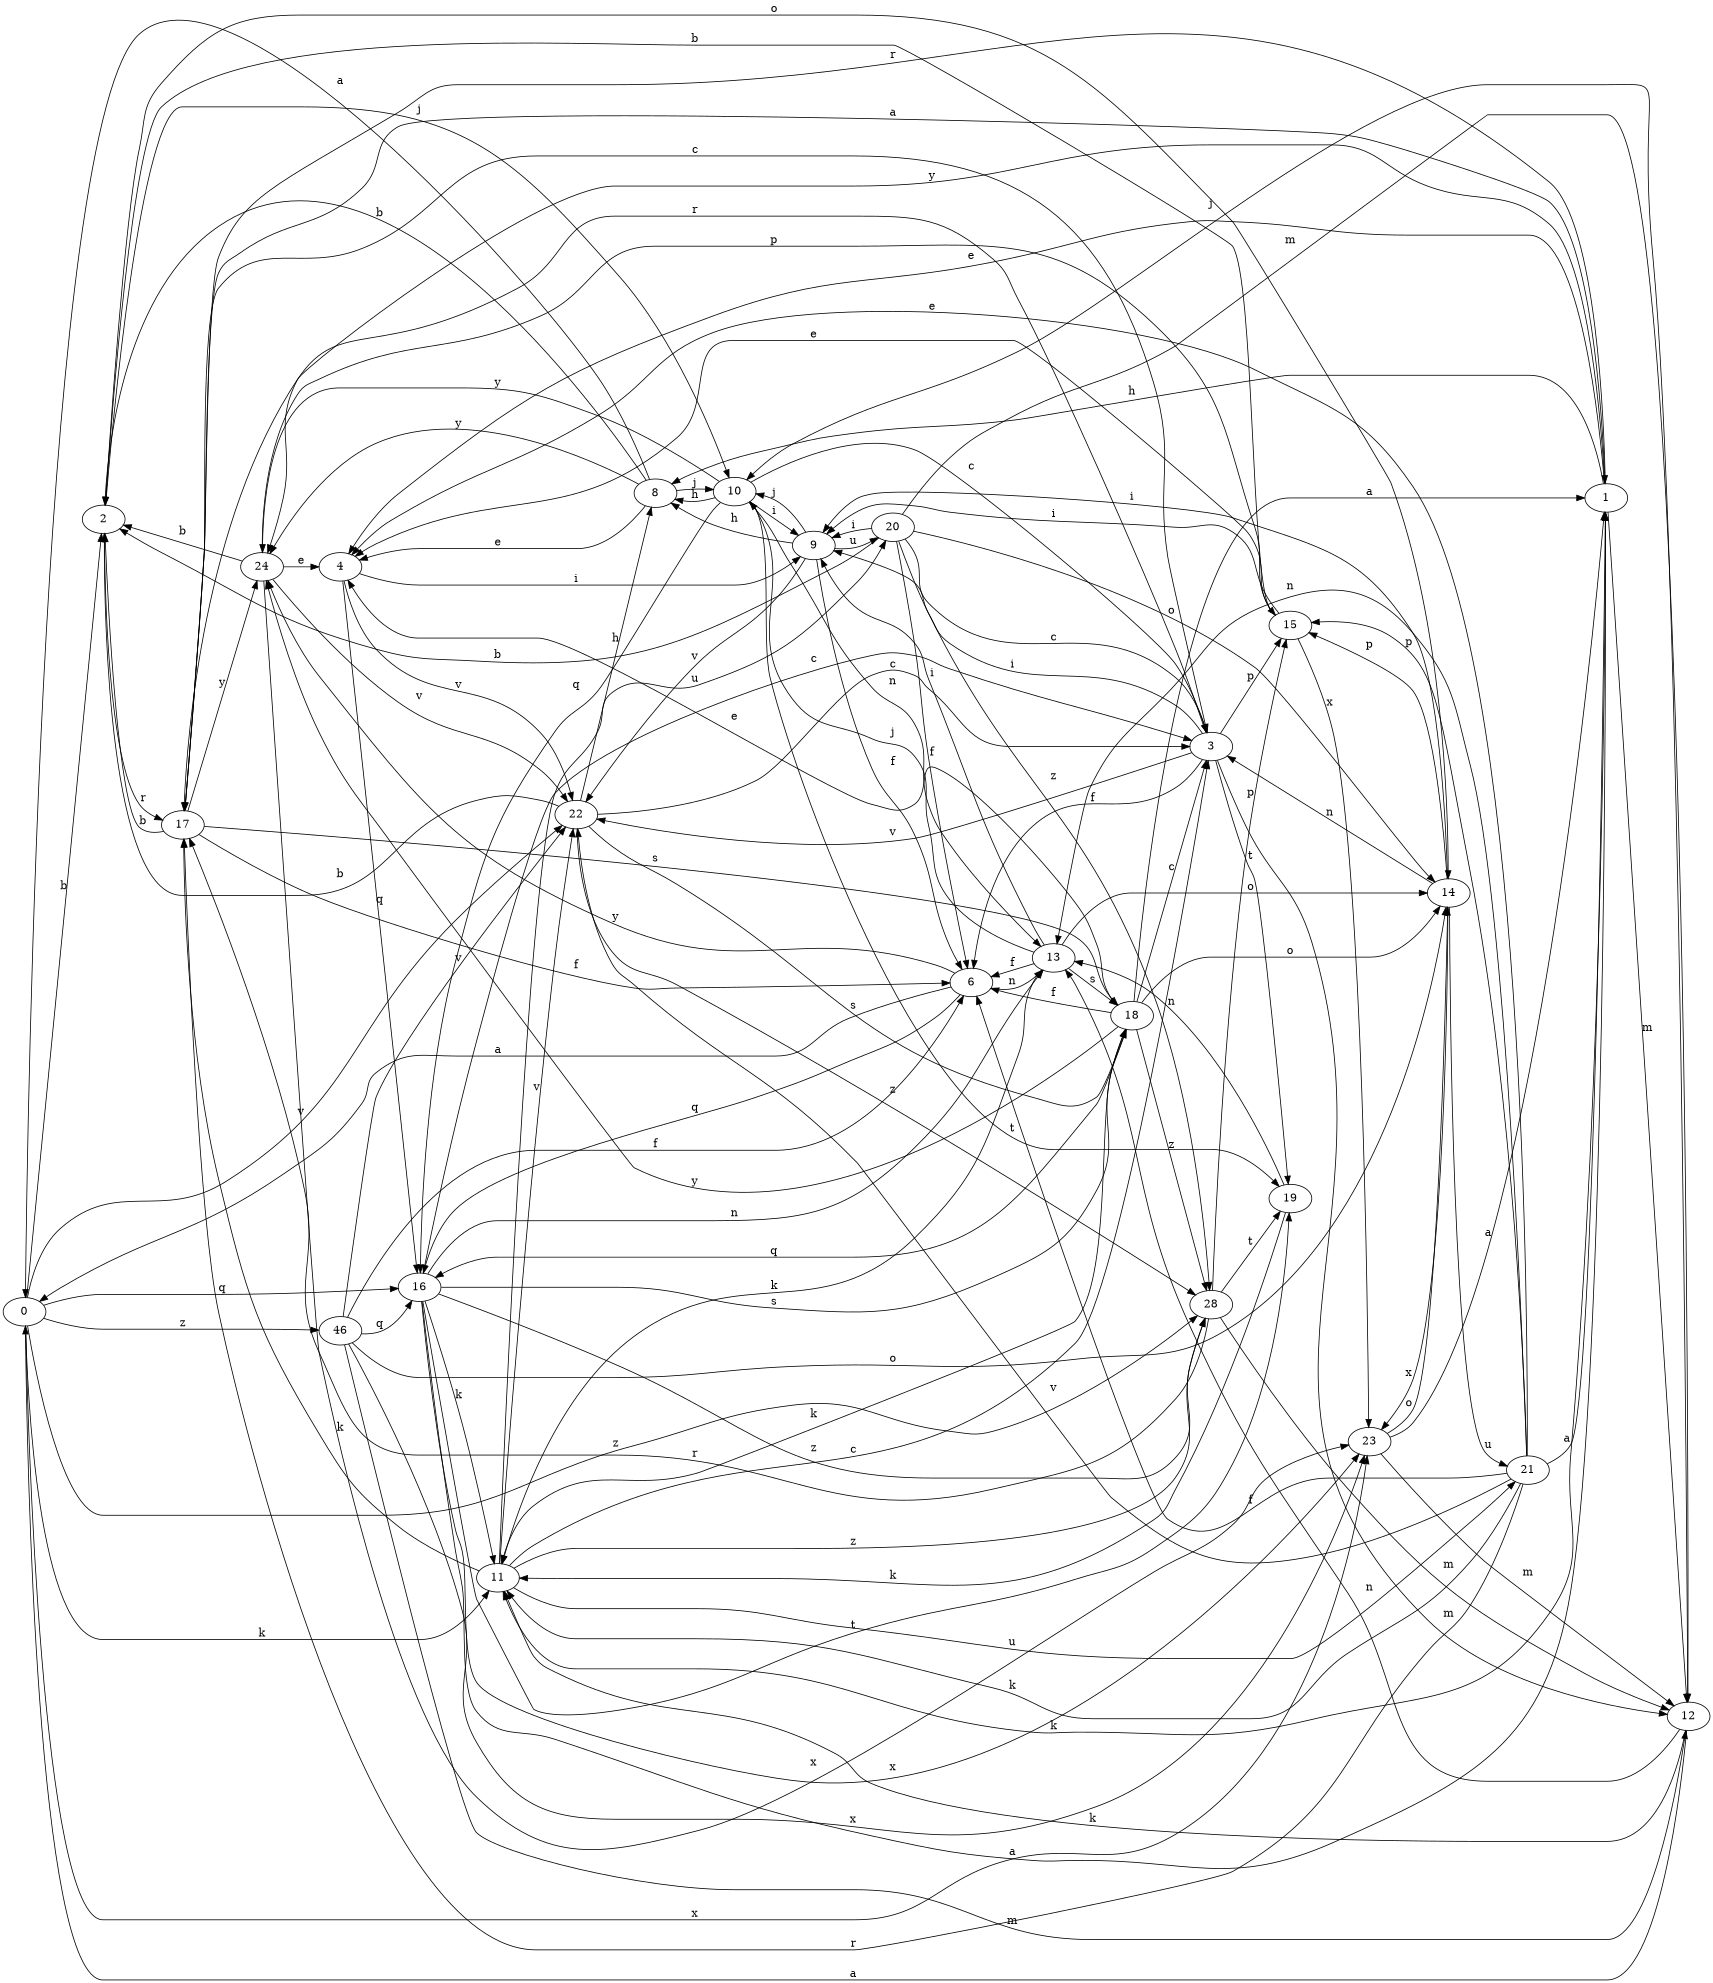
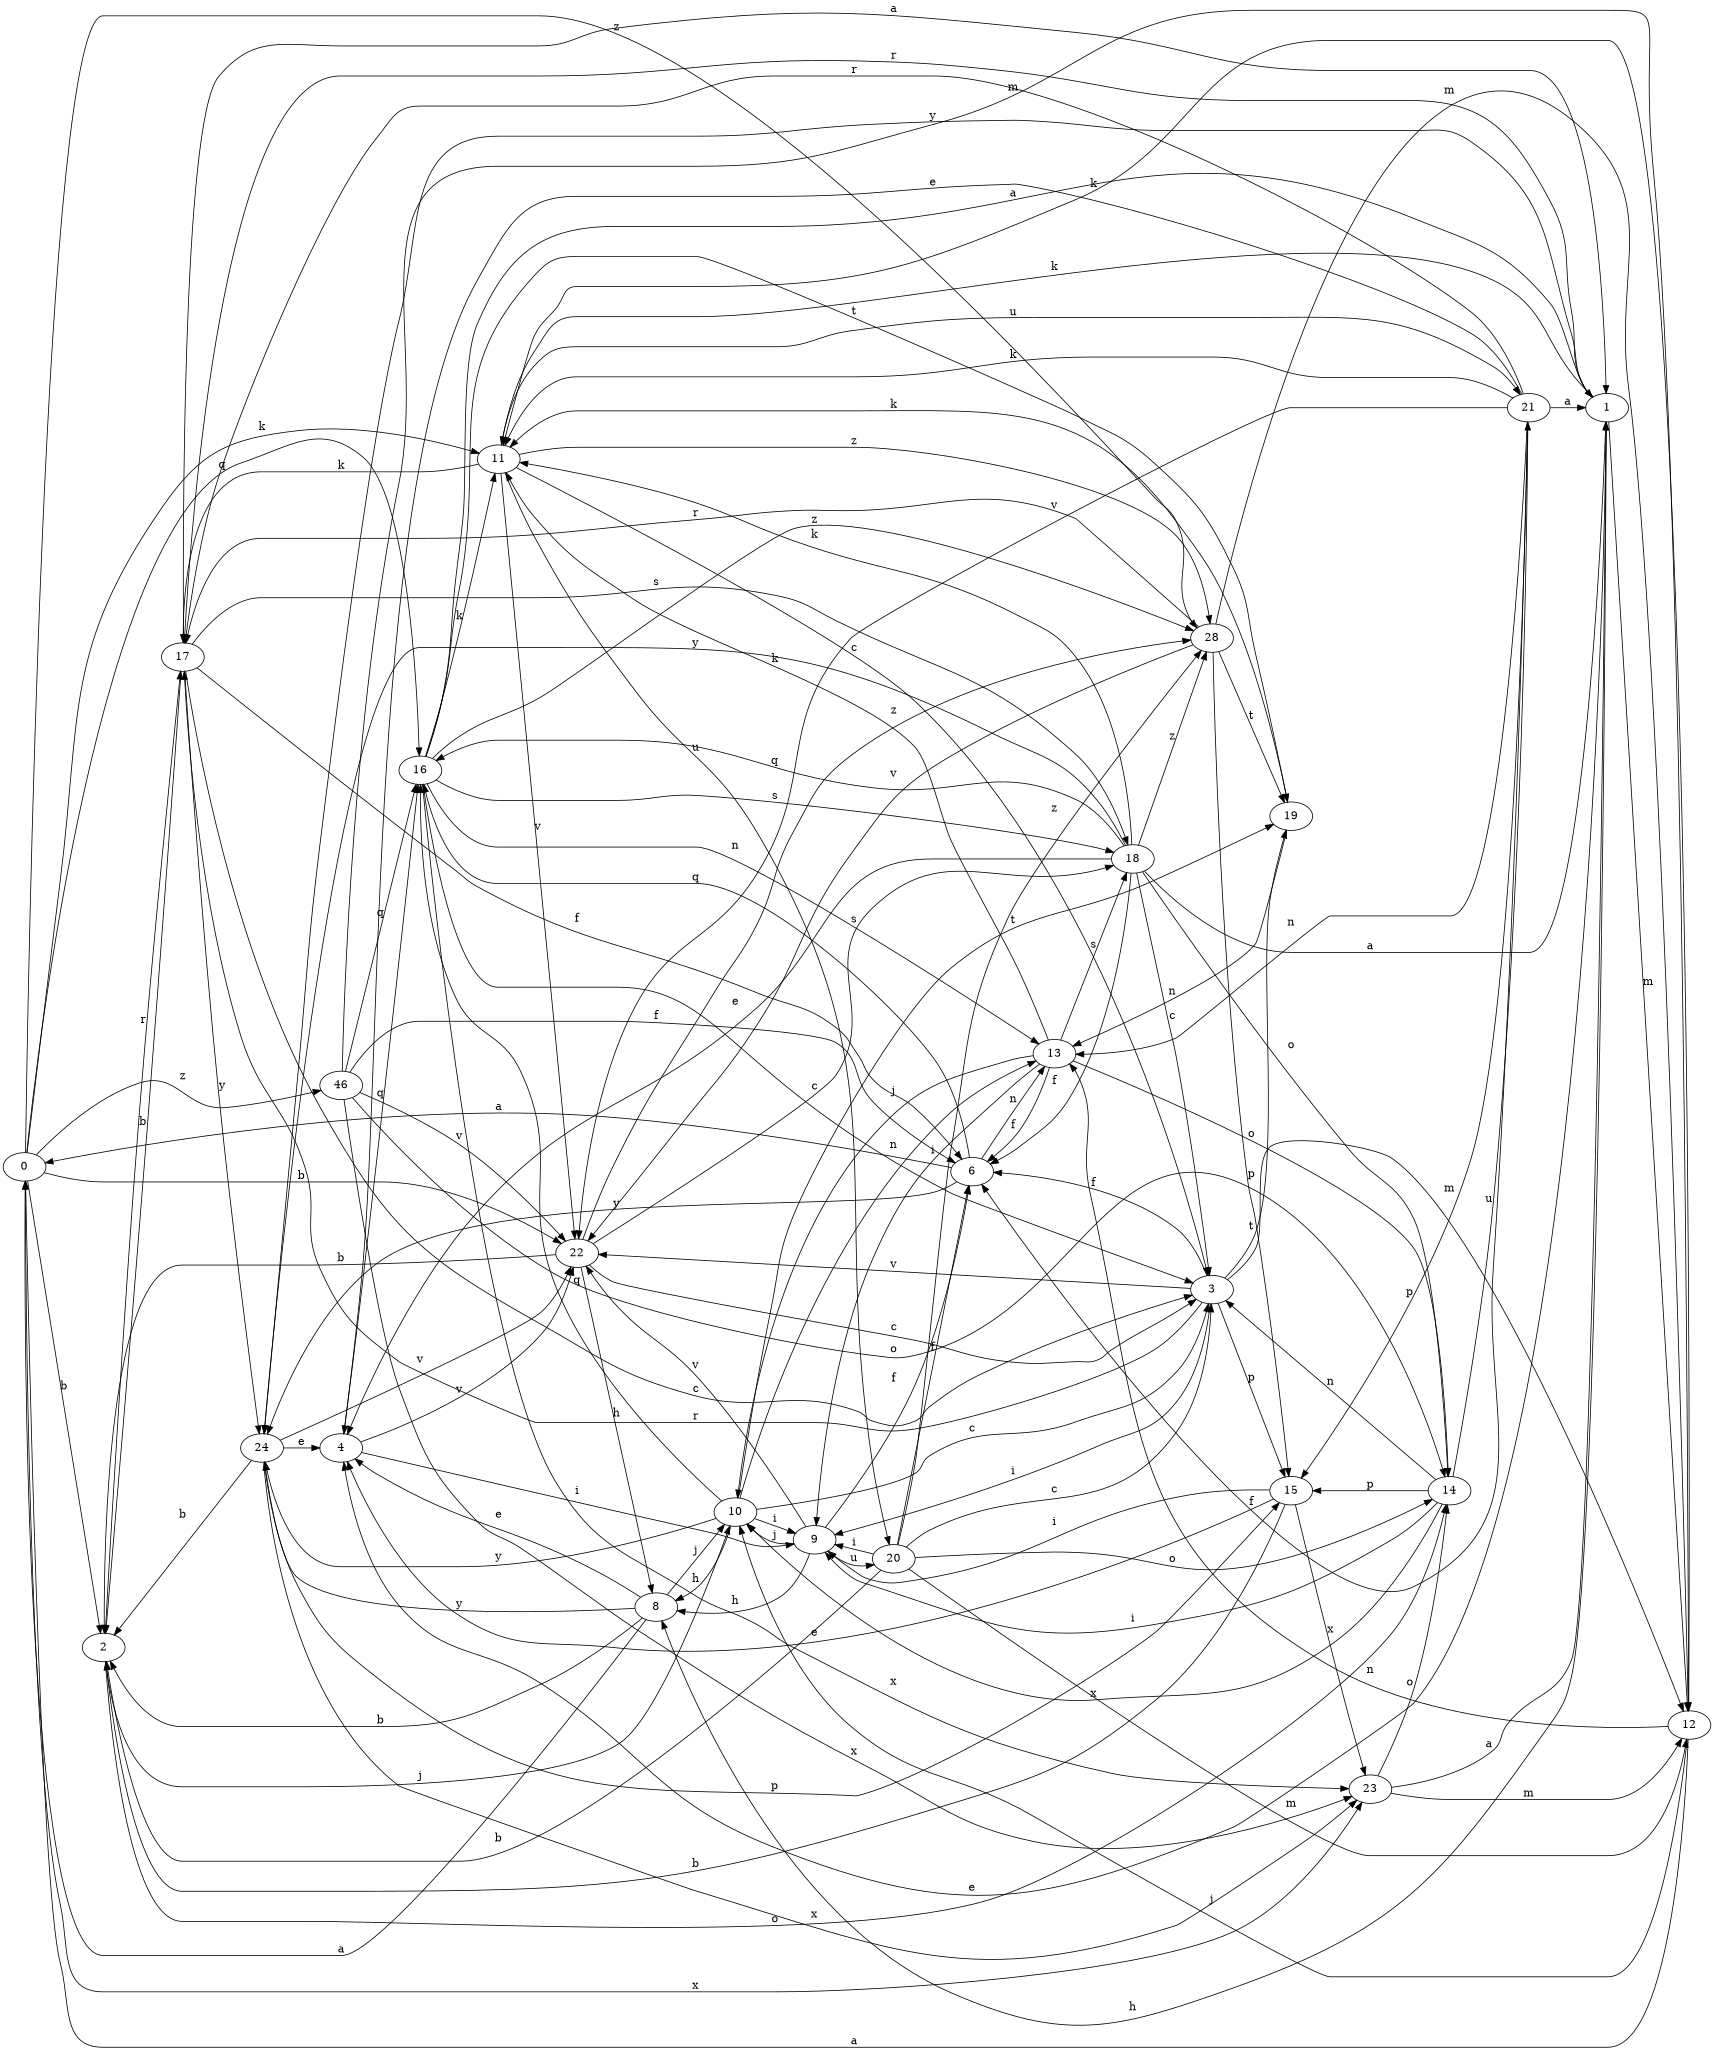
edge "28" -> "22": added, label "v"
edge "0" -> "22": label "v" -> "b"
edge "14" -> "23": now "14" -> "10"
